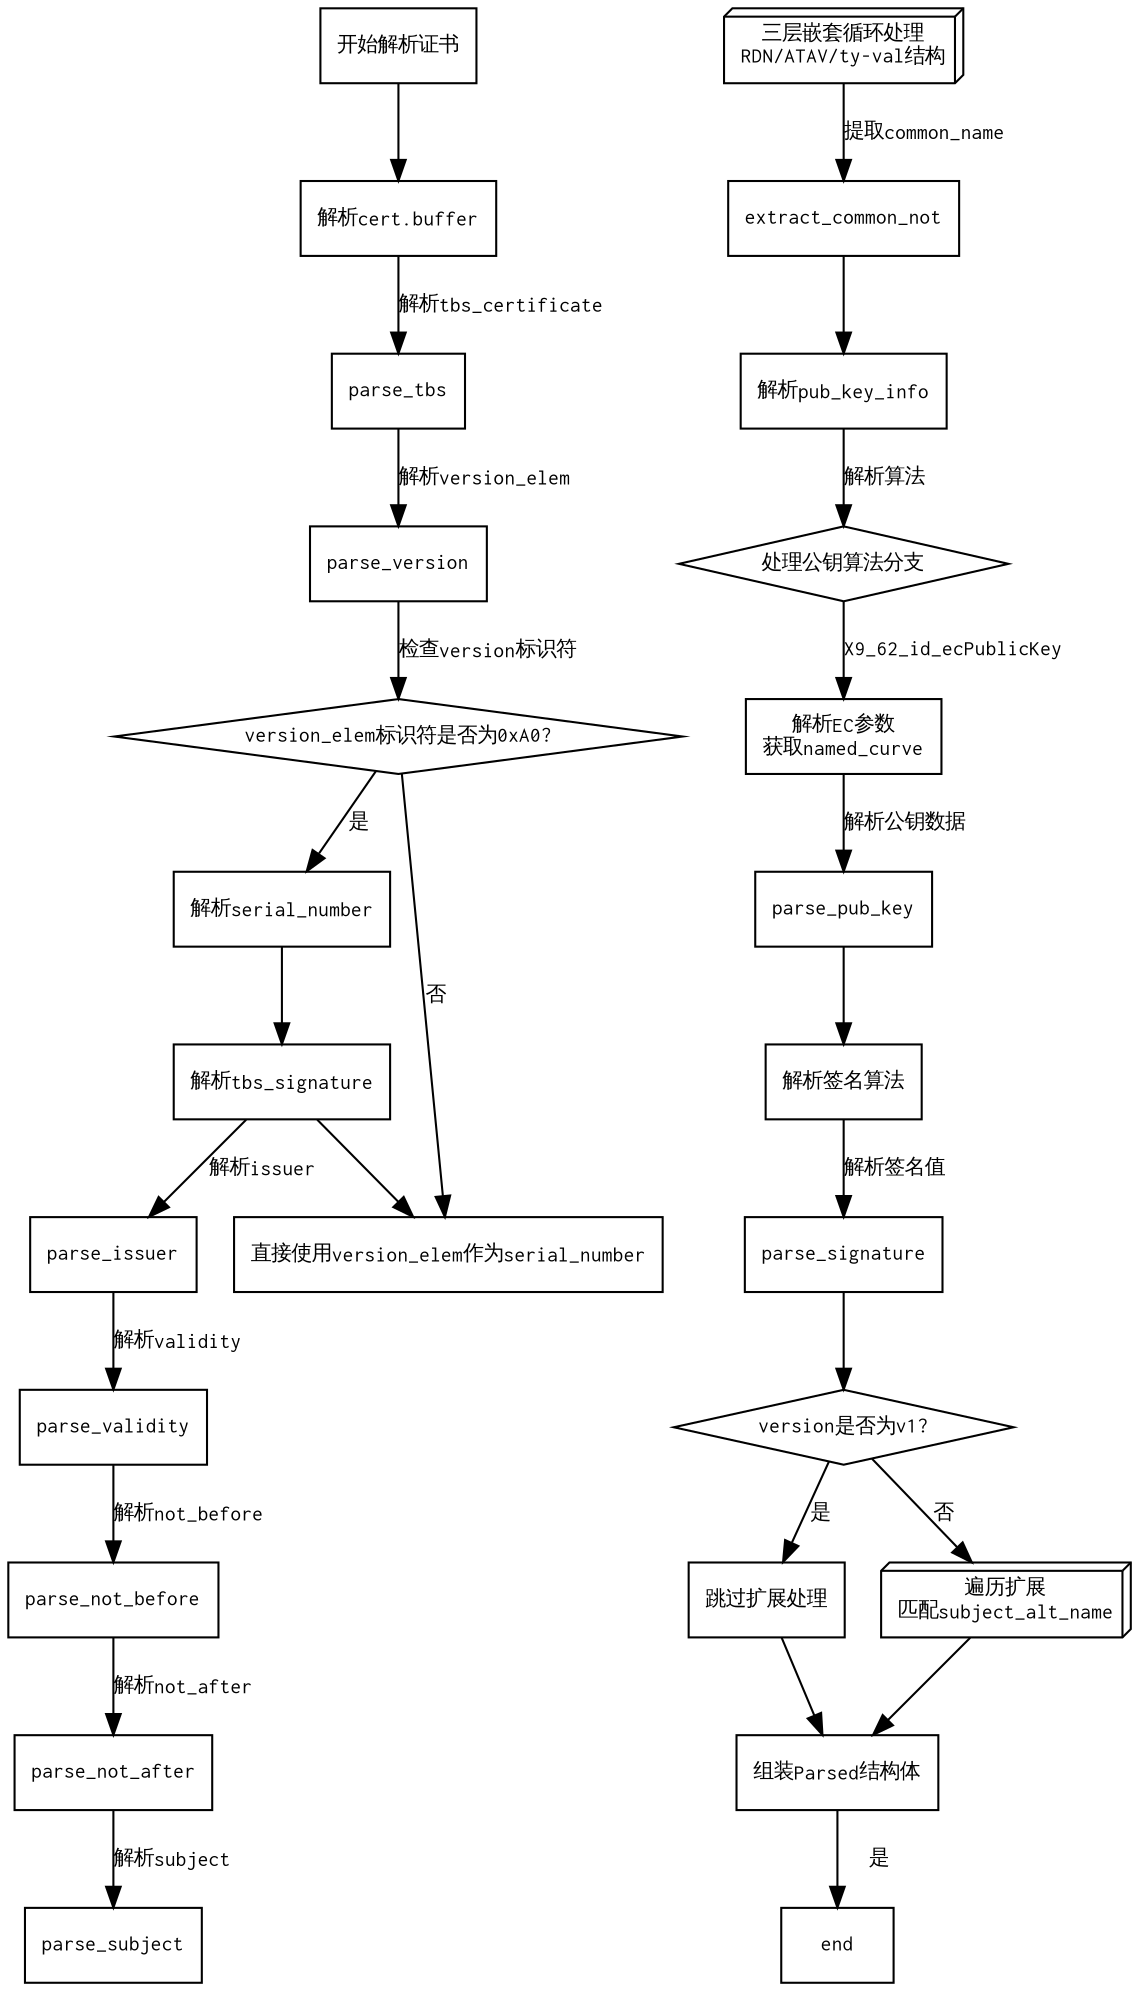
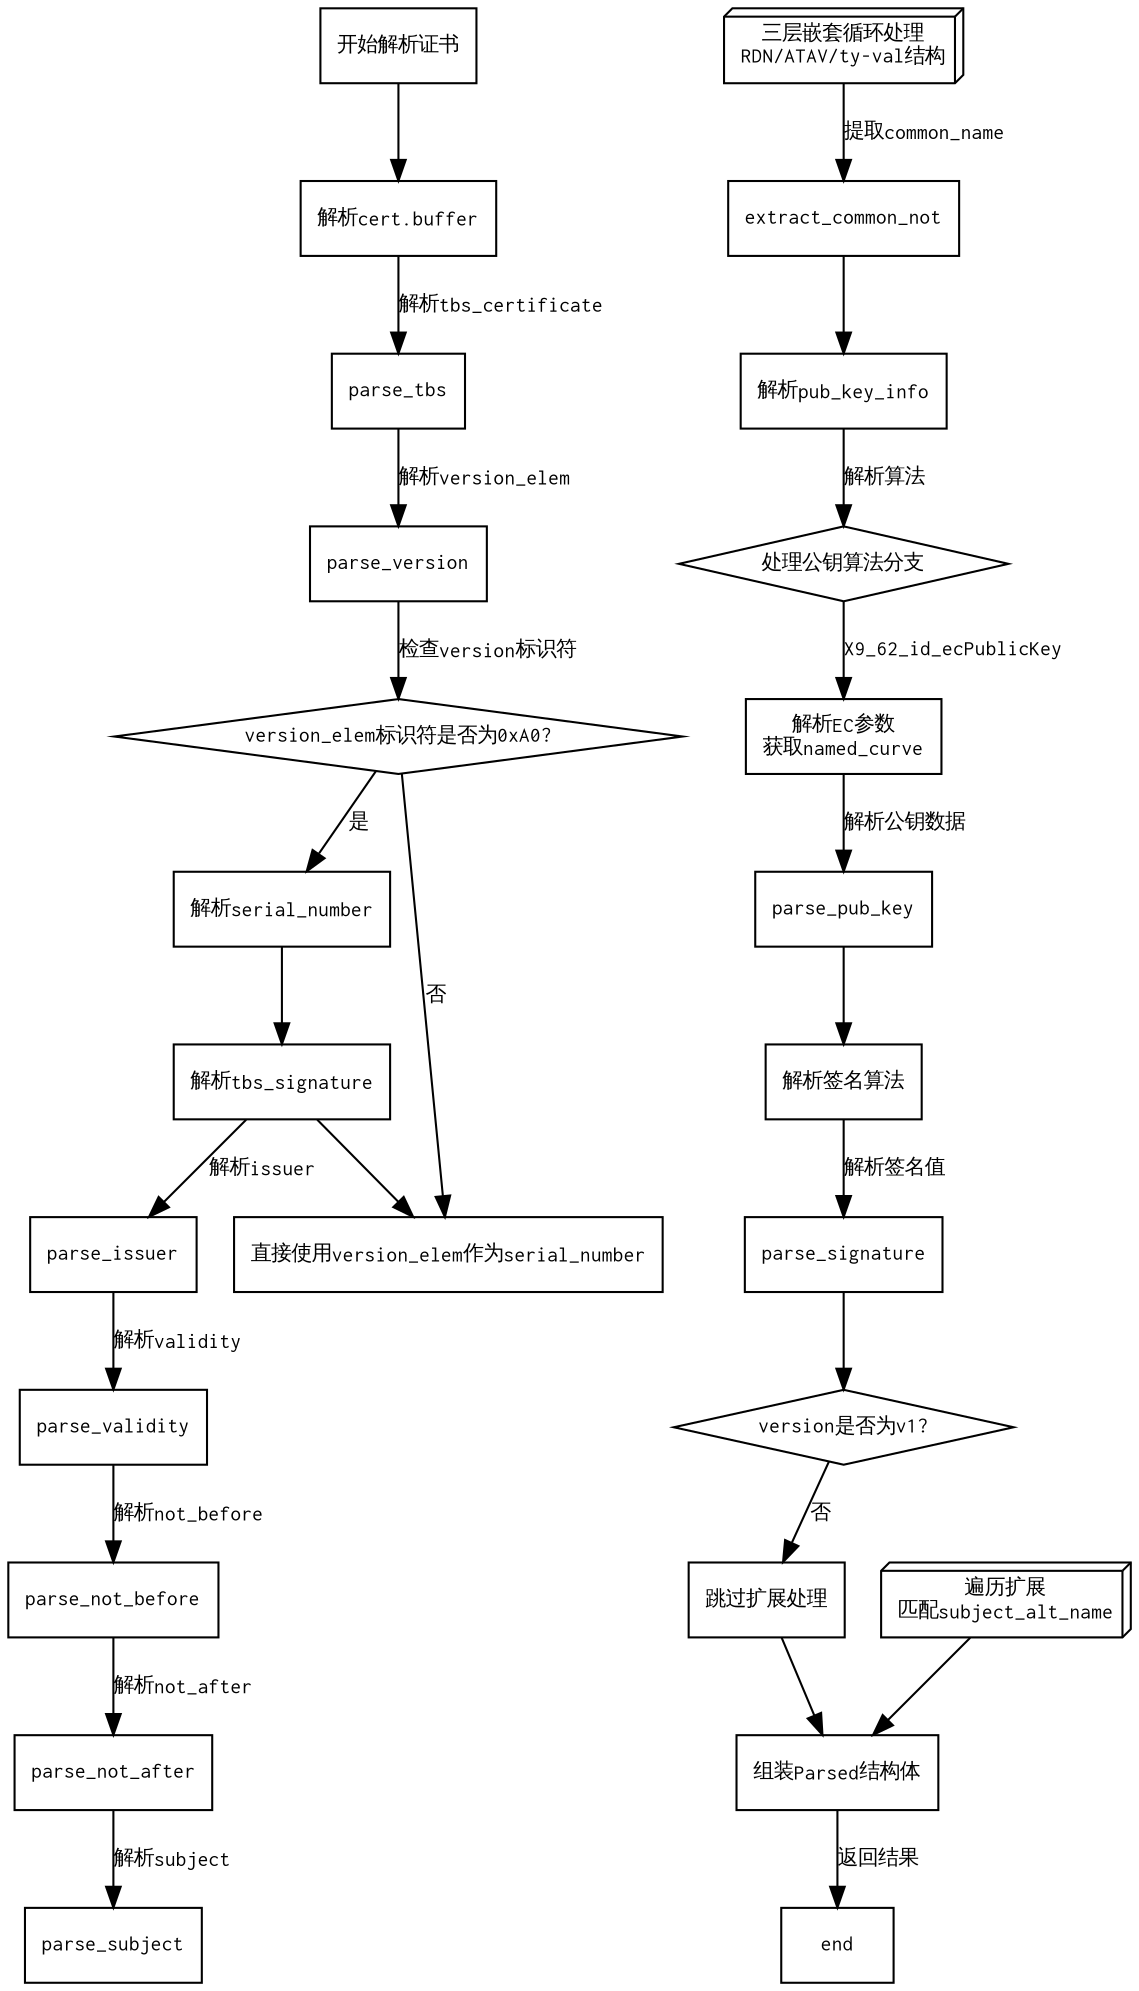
edge "version是否为v1?" -> "遍历扩展 匹配subject_alt_name": removed, label "否"
edge "version是否为v1?" -> "跳过扩展处理": label "是" -> "否"
edge "组装Parsed结构体" -> "end": label "是" -> "返回结果"
